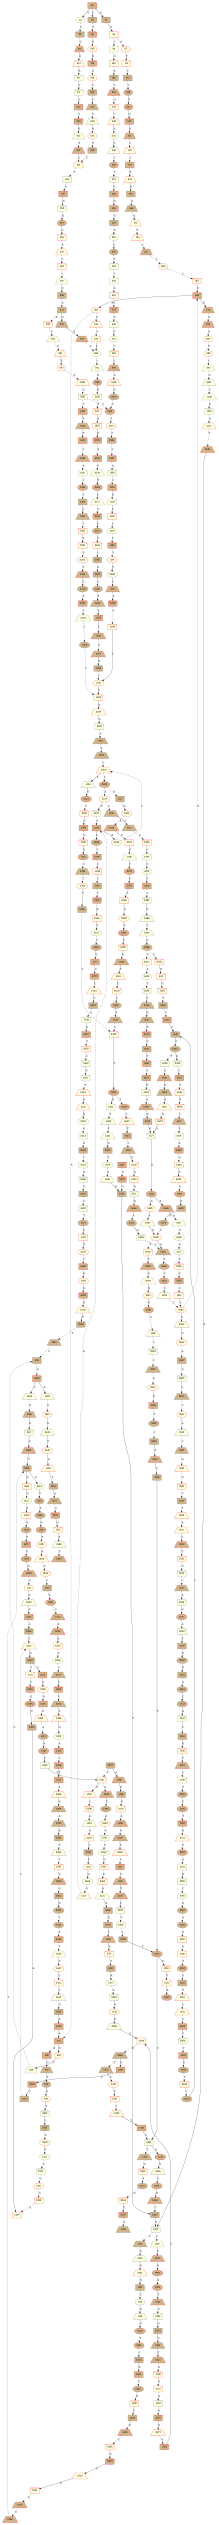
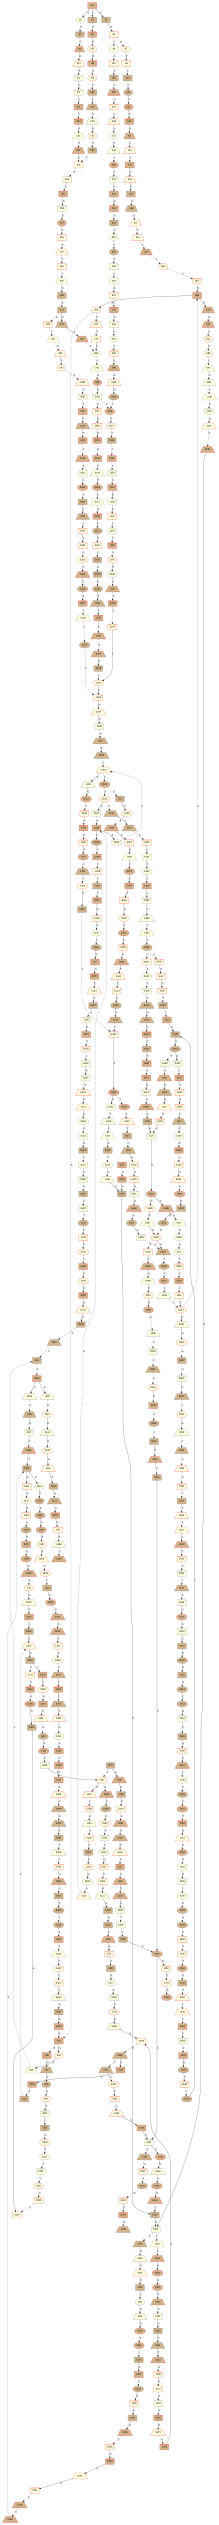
edge "S110" -> "S112": now "S104" -> "S112"
